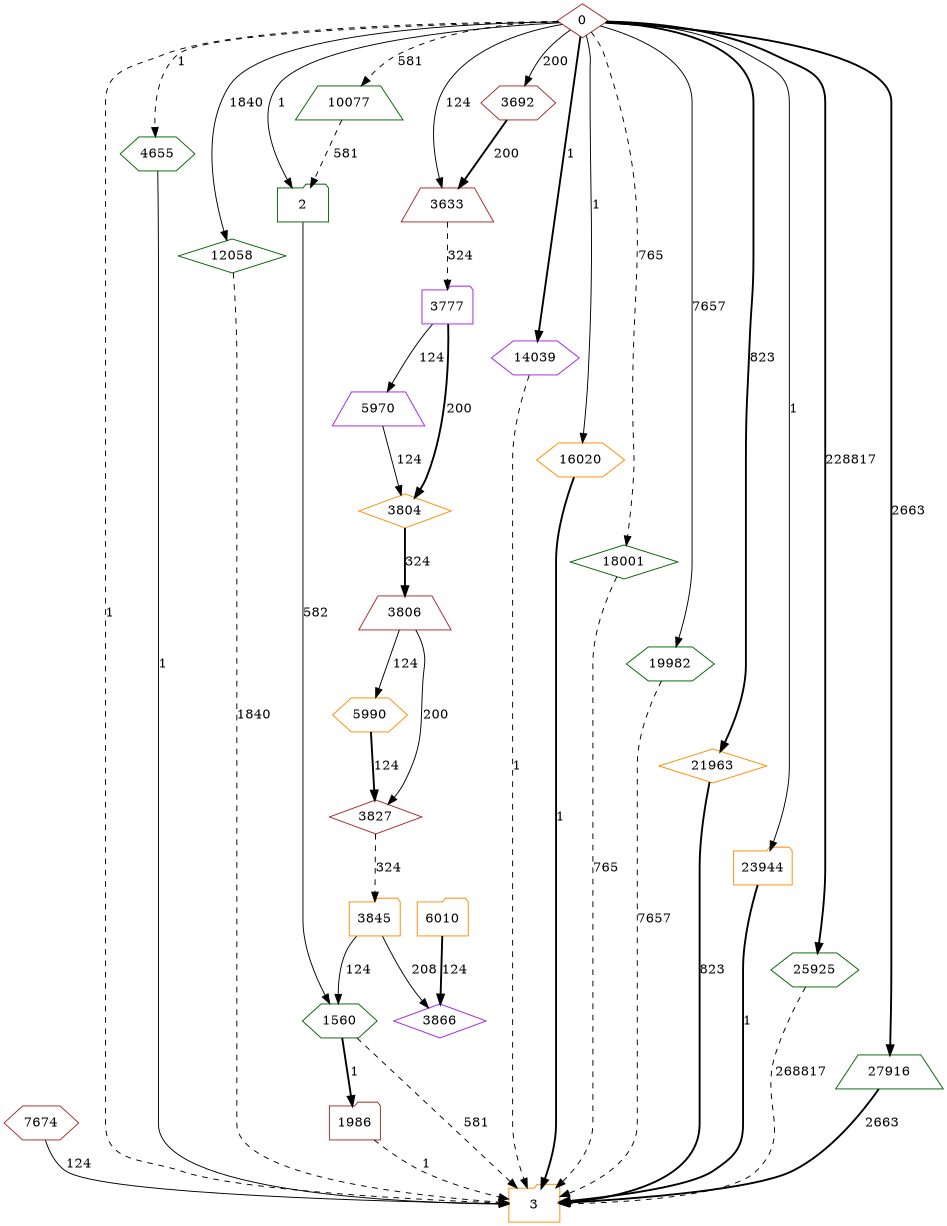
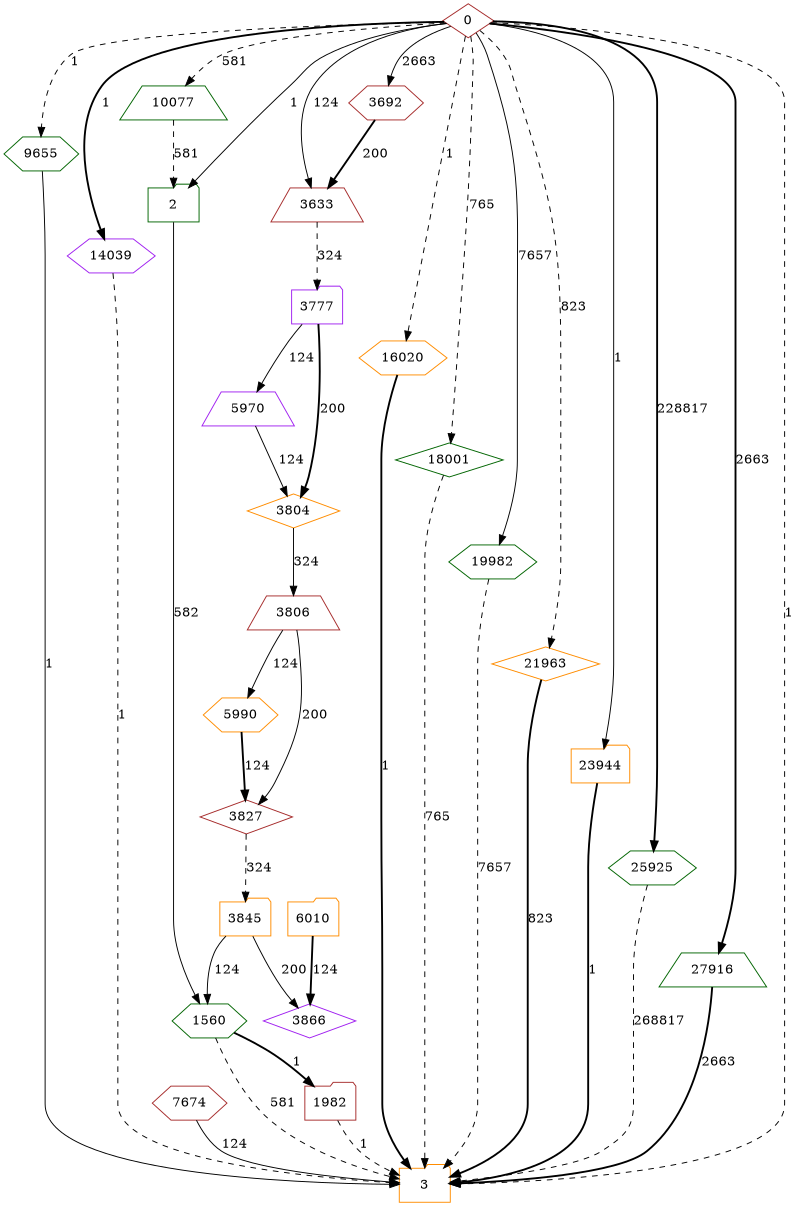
edge "0" -> "3692": label "200" -> "2663"
node "4655": label "4655" -> "9655"
edge "0" -> "16020": style solid -> dashed
node "12058": removed
edge "0" -> "21963": style bold -> dashed
edge "3804" -> "3806": style bold -> solid
edge "3845" -> "3866": label "208" -> "200"
node "1986": label "1986" -> "1982"
